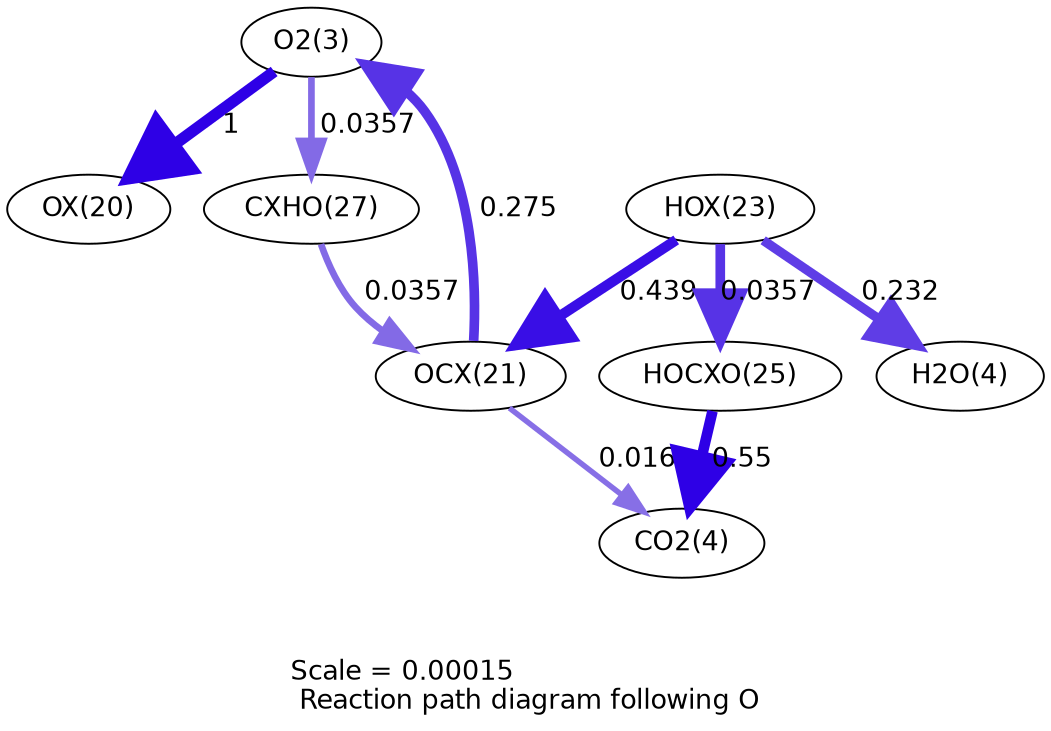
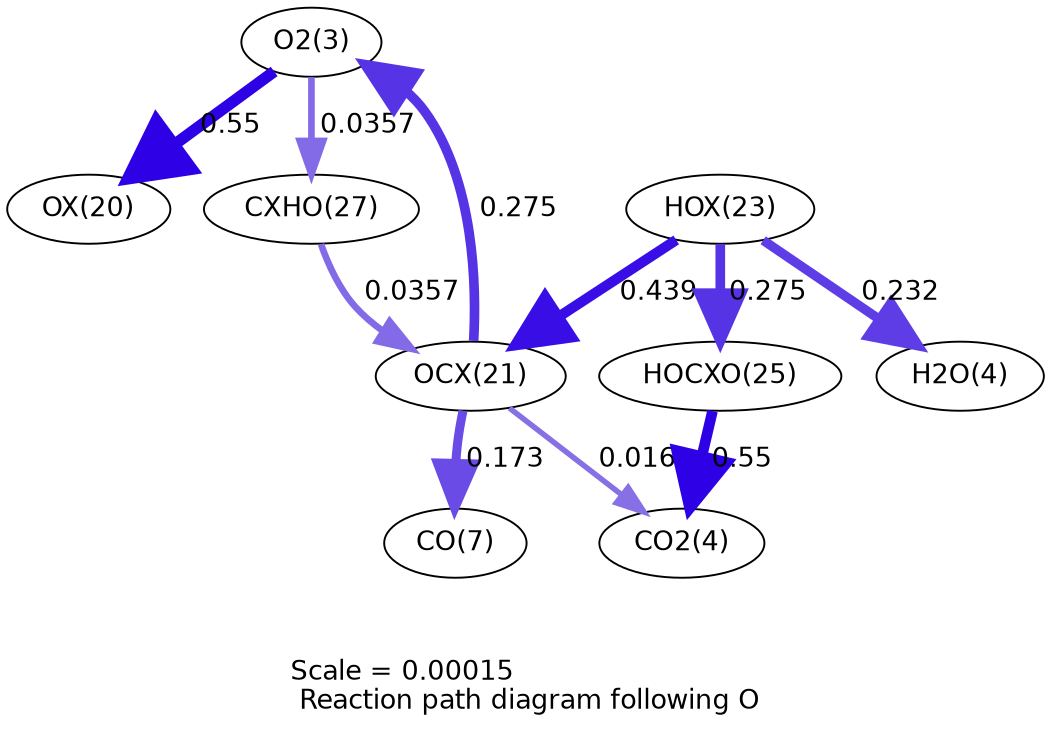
edge "O2(3)" -> "OX(20)": label " 1" -> " 0.55"
edge "HOX(23)" -> "HOCXO(25)": label " 0.0357" -> " 0.275"
node "CO(7)": added
